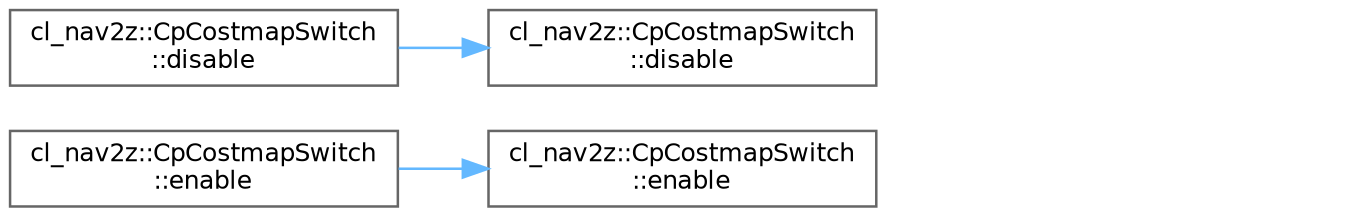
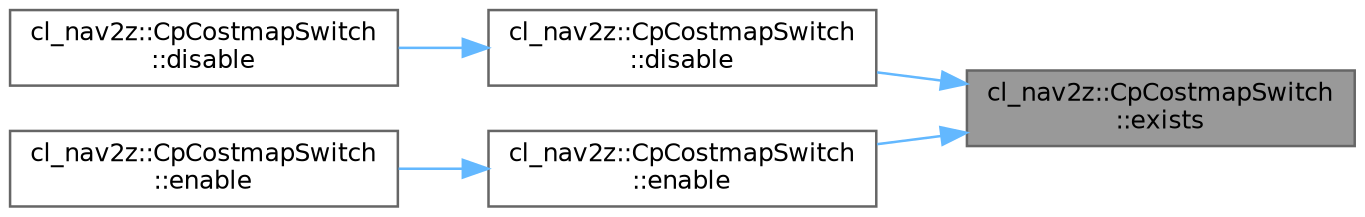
node "cl_nav2z::CpCostmapSwitch ::exists": added
